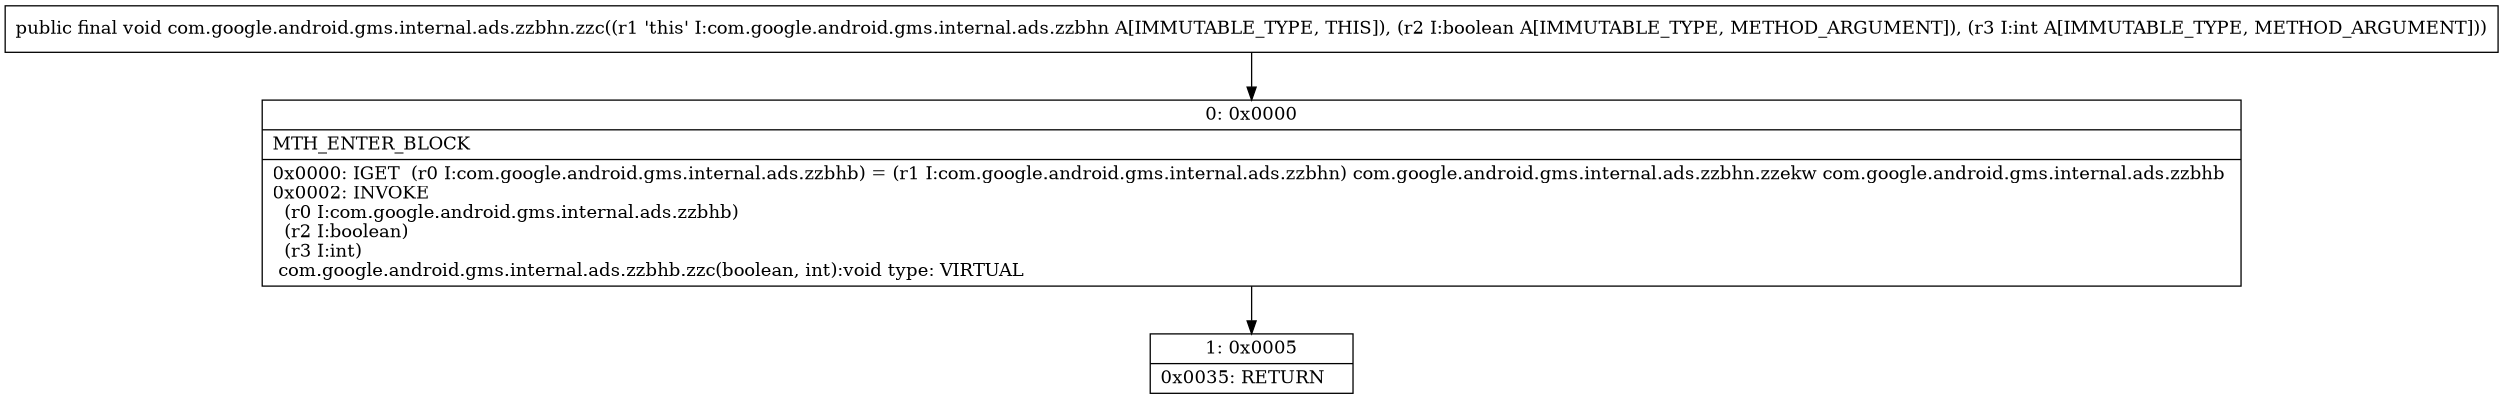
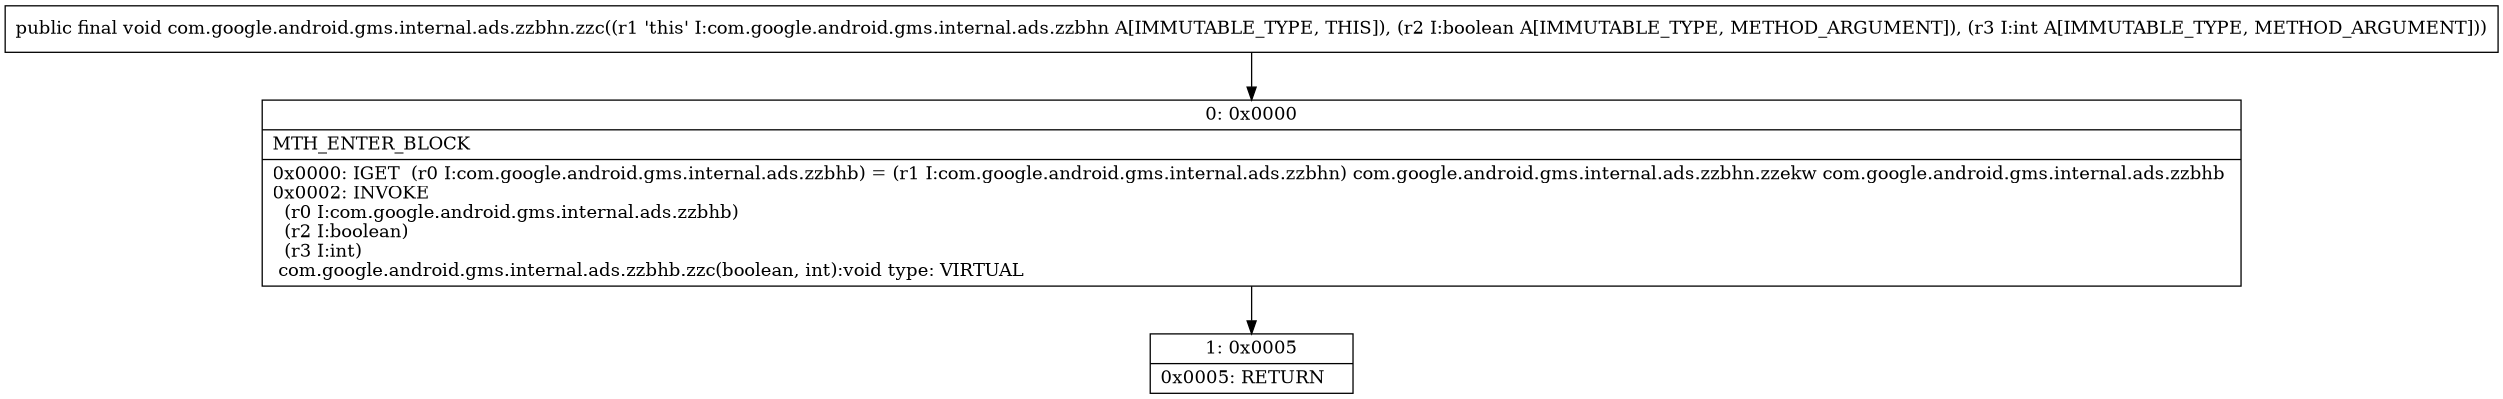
node "1: 0x0005": text "0x0035: RETURN" -> "0x0005: RETURN"
